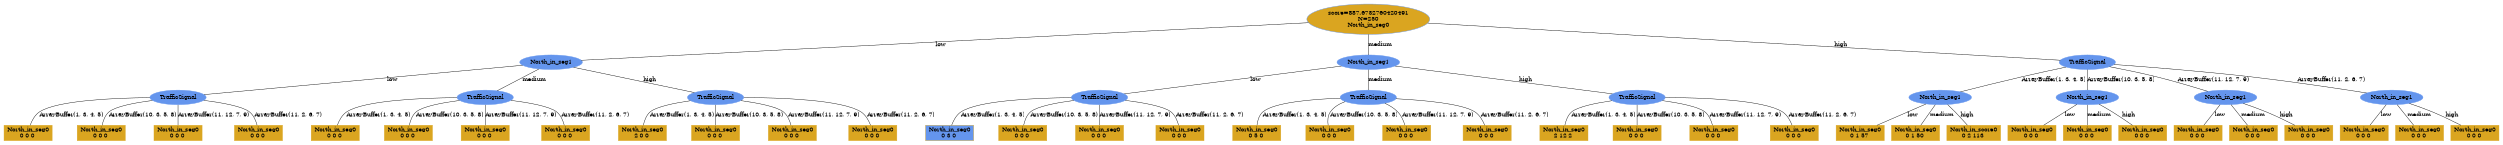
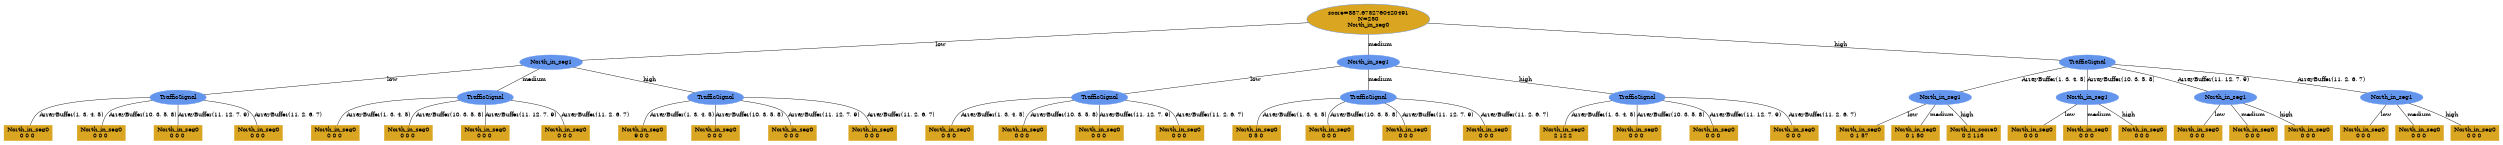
node "North_in_seg0 2 0 0": label "North_in_seg0 2 0 0" -> "North_in_seg0 9 0 0"
node "North_in_seg0 0 3 0": fillcolor cornflowerblue -> goldenrod
